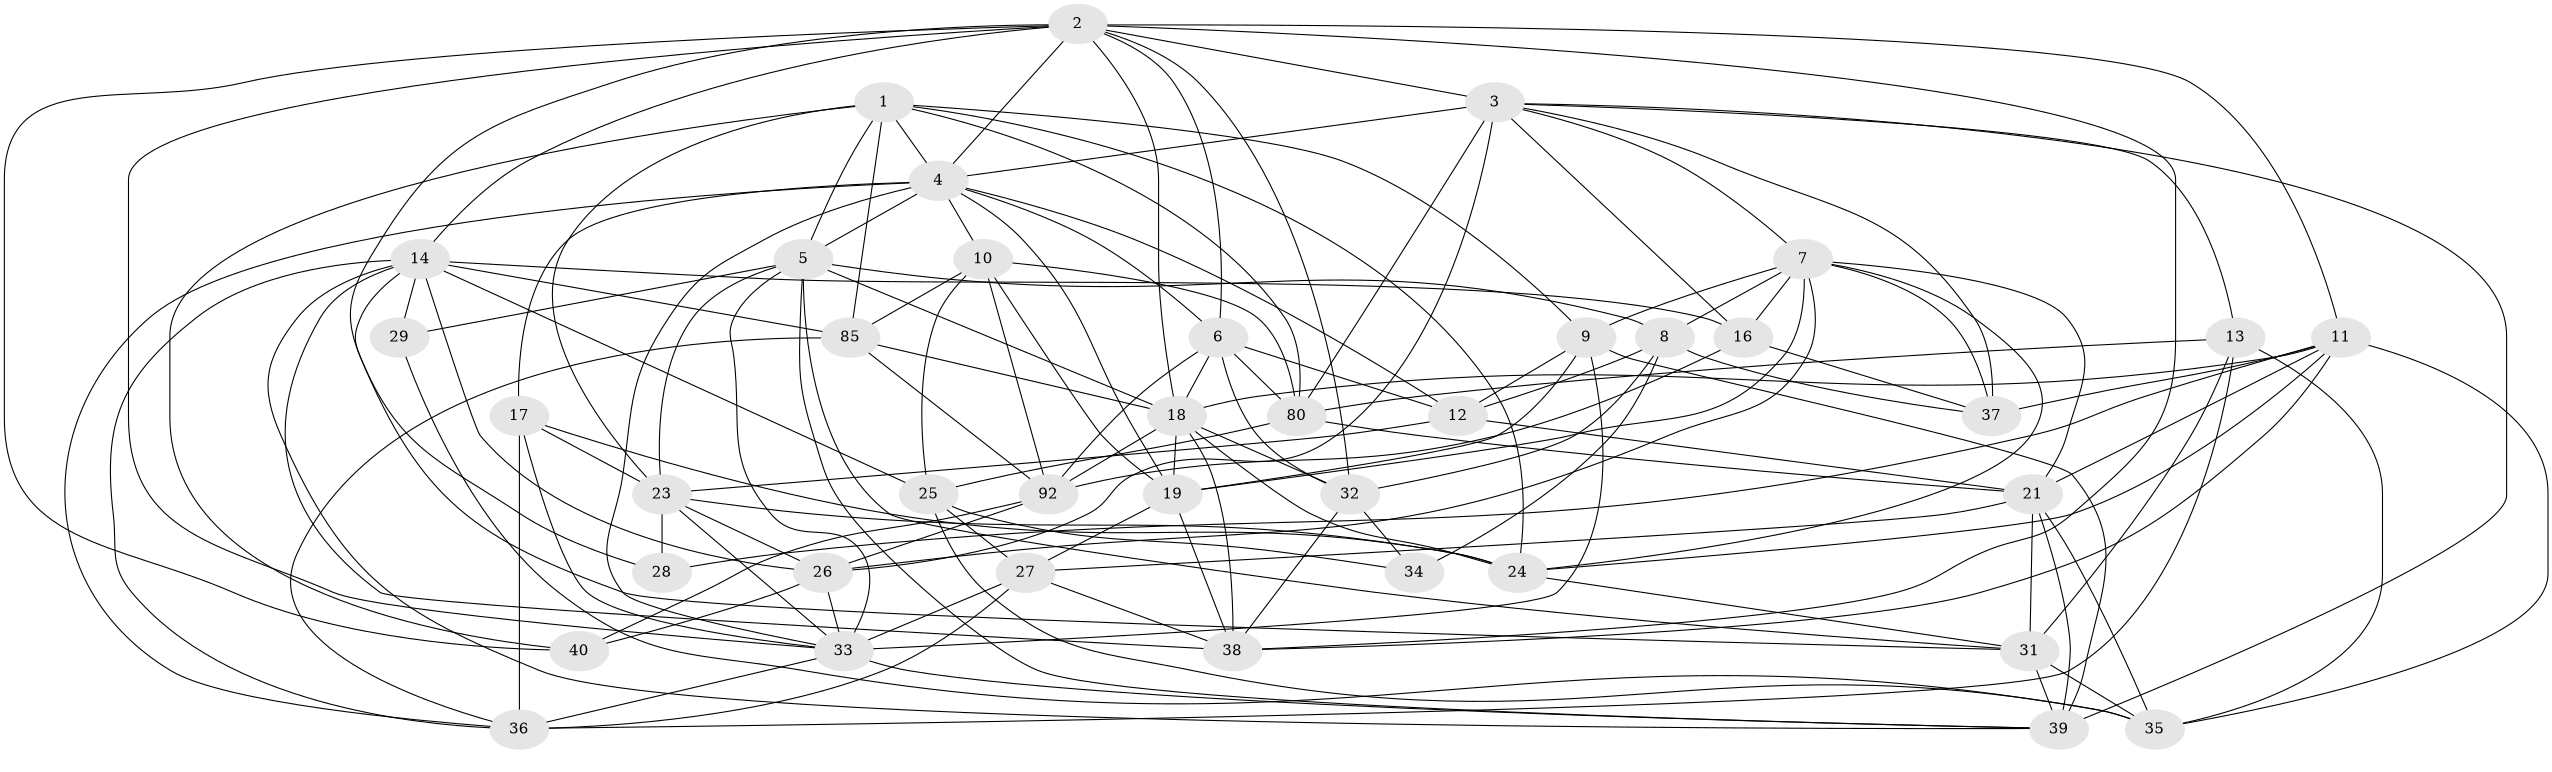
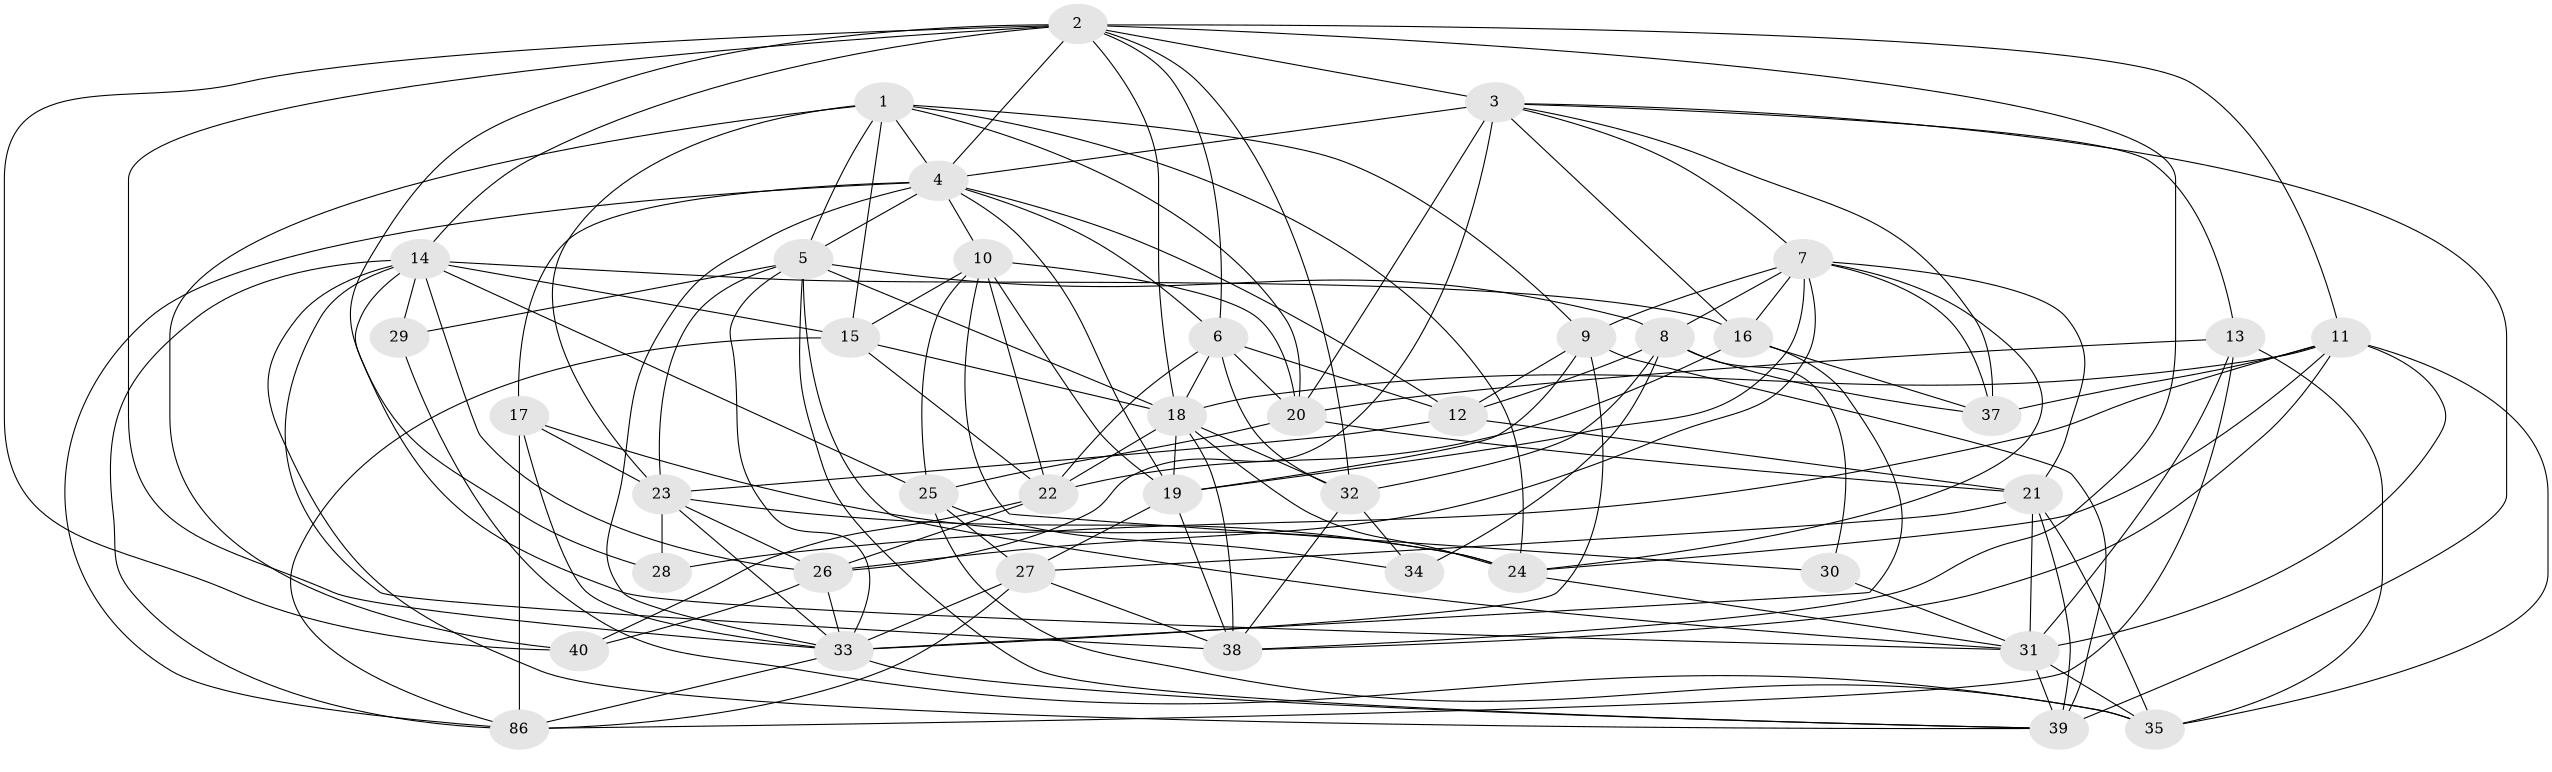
node "85": label "85" -> "15"
node "80": label "80" -> "20"
edge "11" -- "21": now "11" -- "31"
node "92": label "92" -> "22"
node "30": added
edge "16" -- "33": added
node "36": label "36" -> "86"
